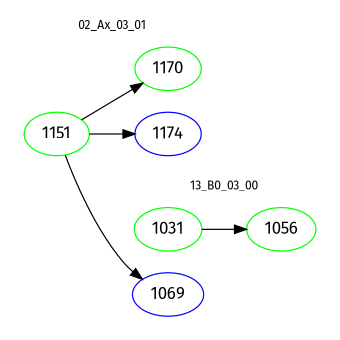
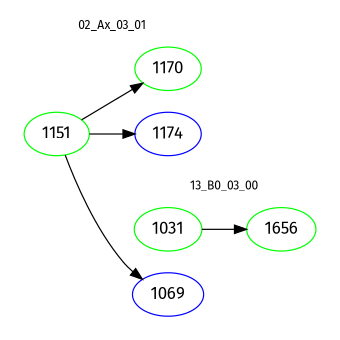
node "1056": label "1056" -> "1656"
